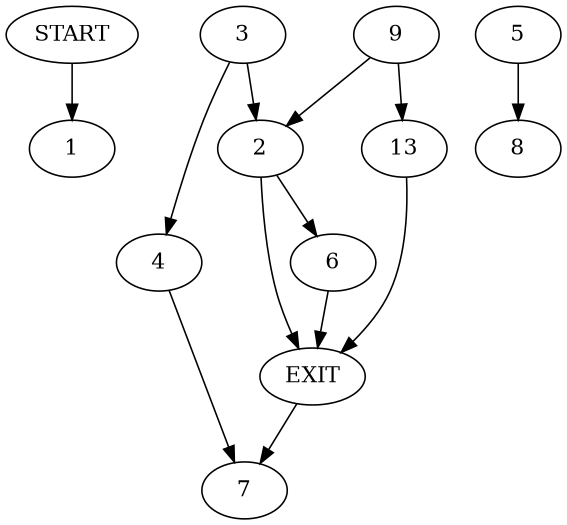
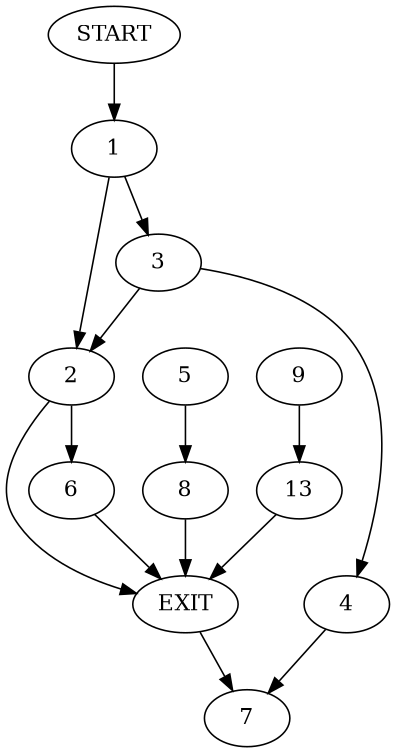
edge "9" -> "2": now "1" -> "2"
edge "1" -> "3": added
edge "8" -> "EXIT": added
